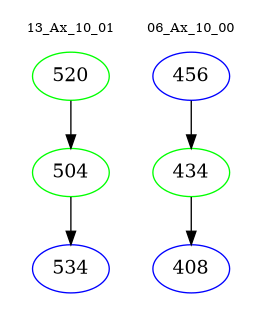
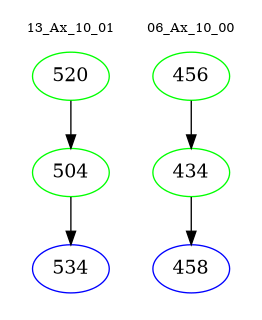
node "456": color blue -> green
node "408": label "408" -> "458"
